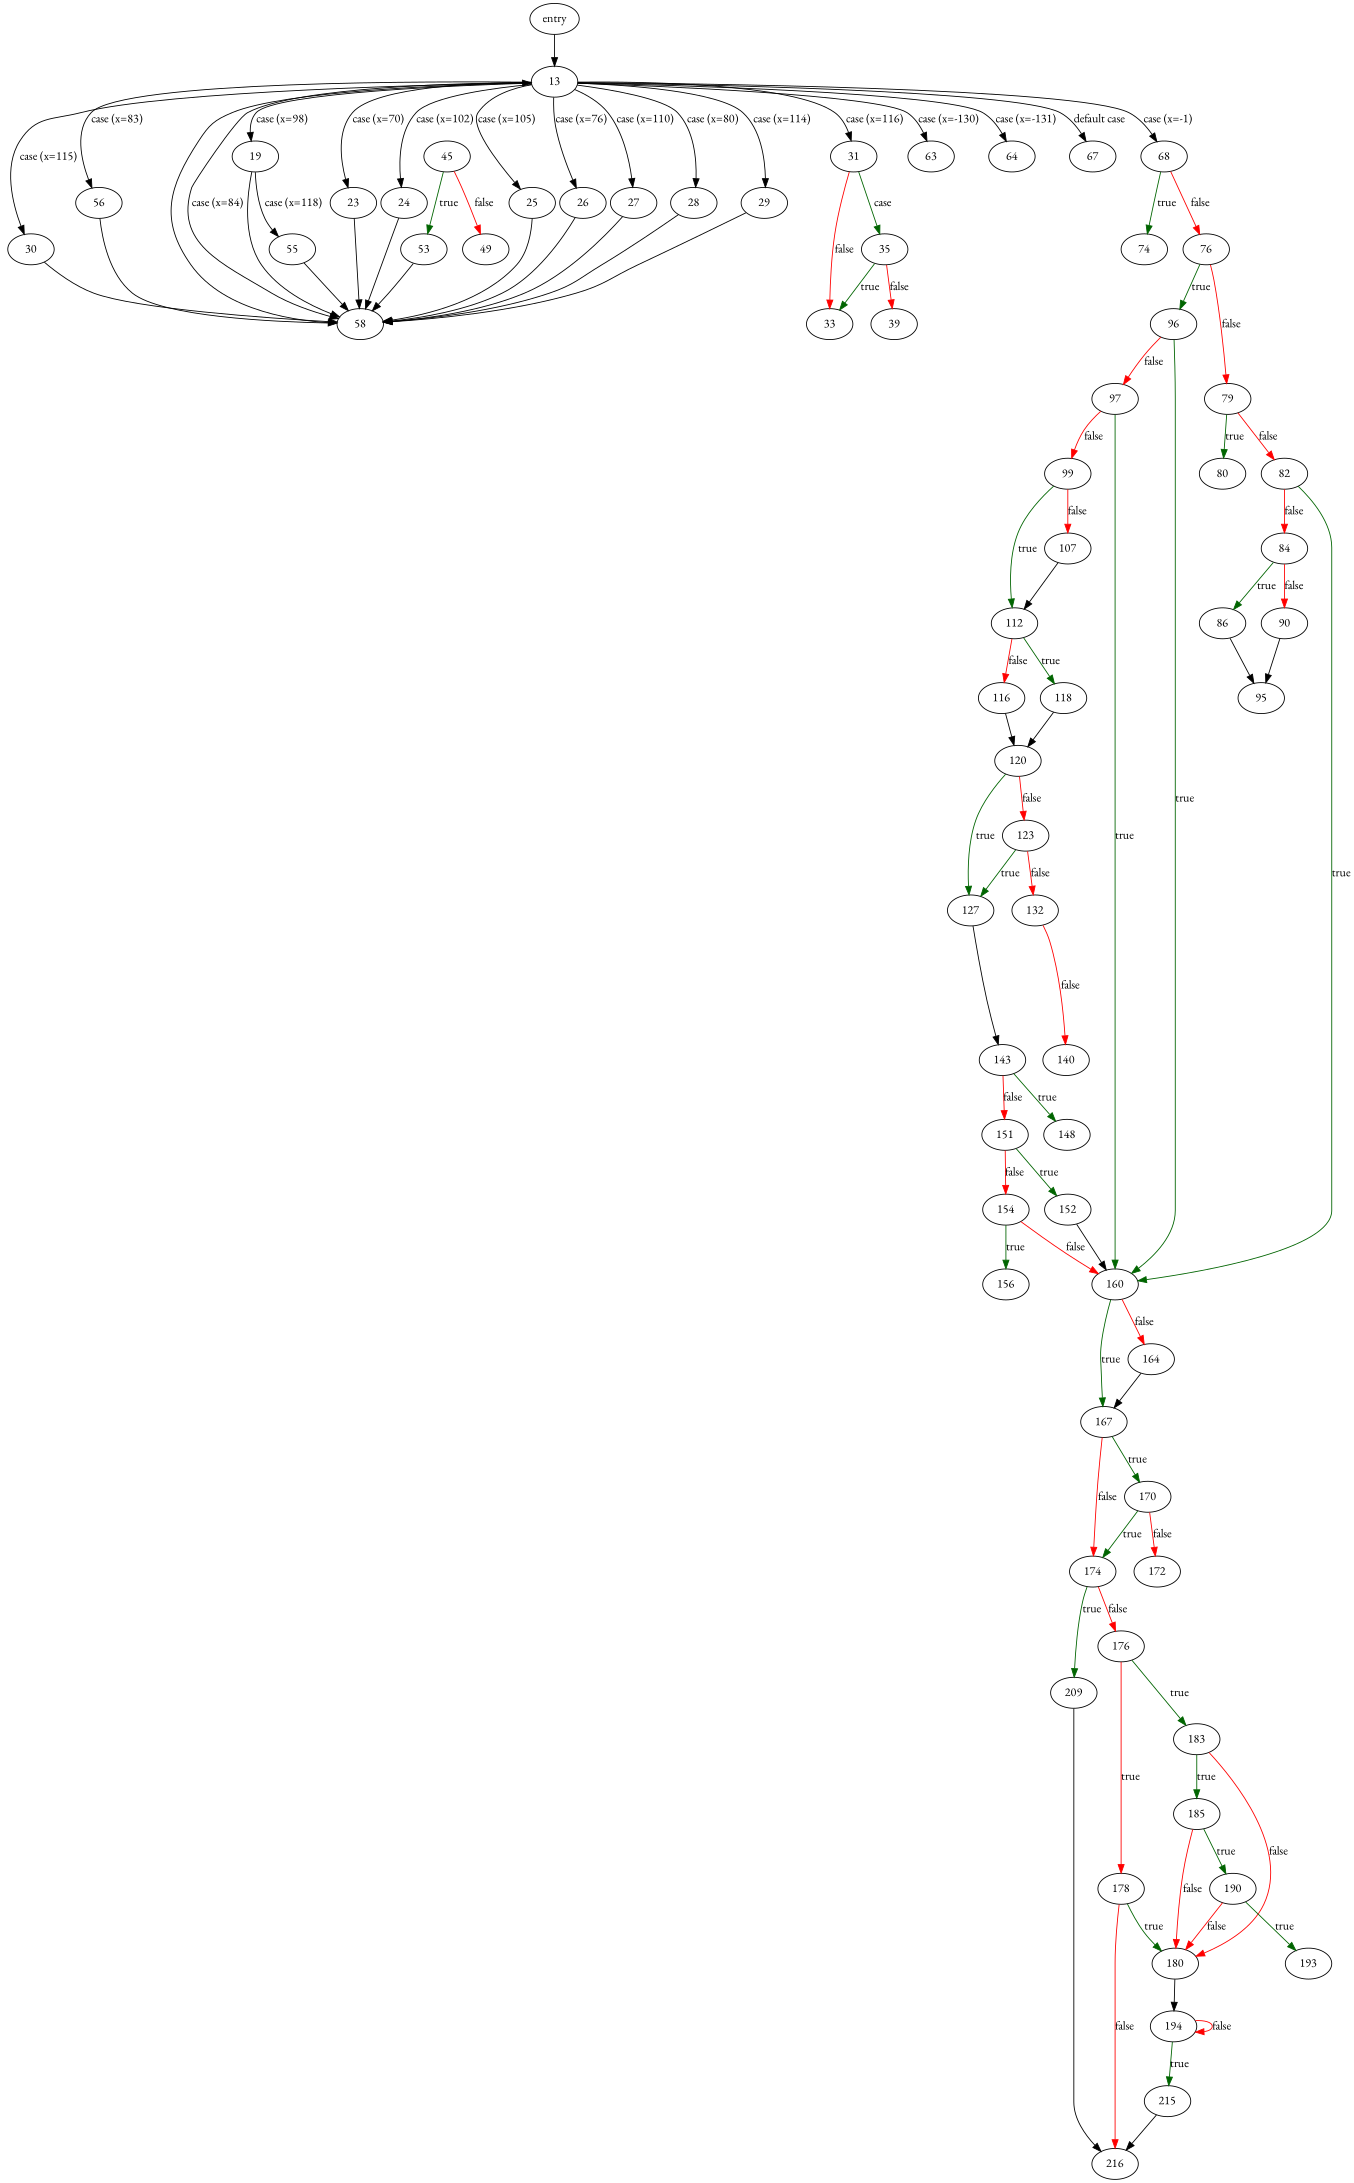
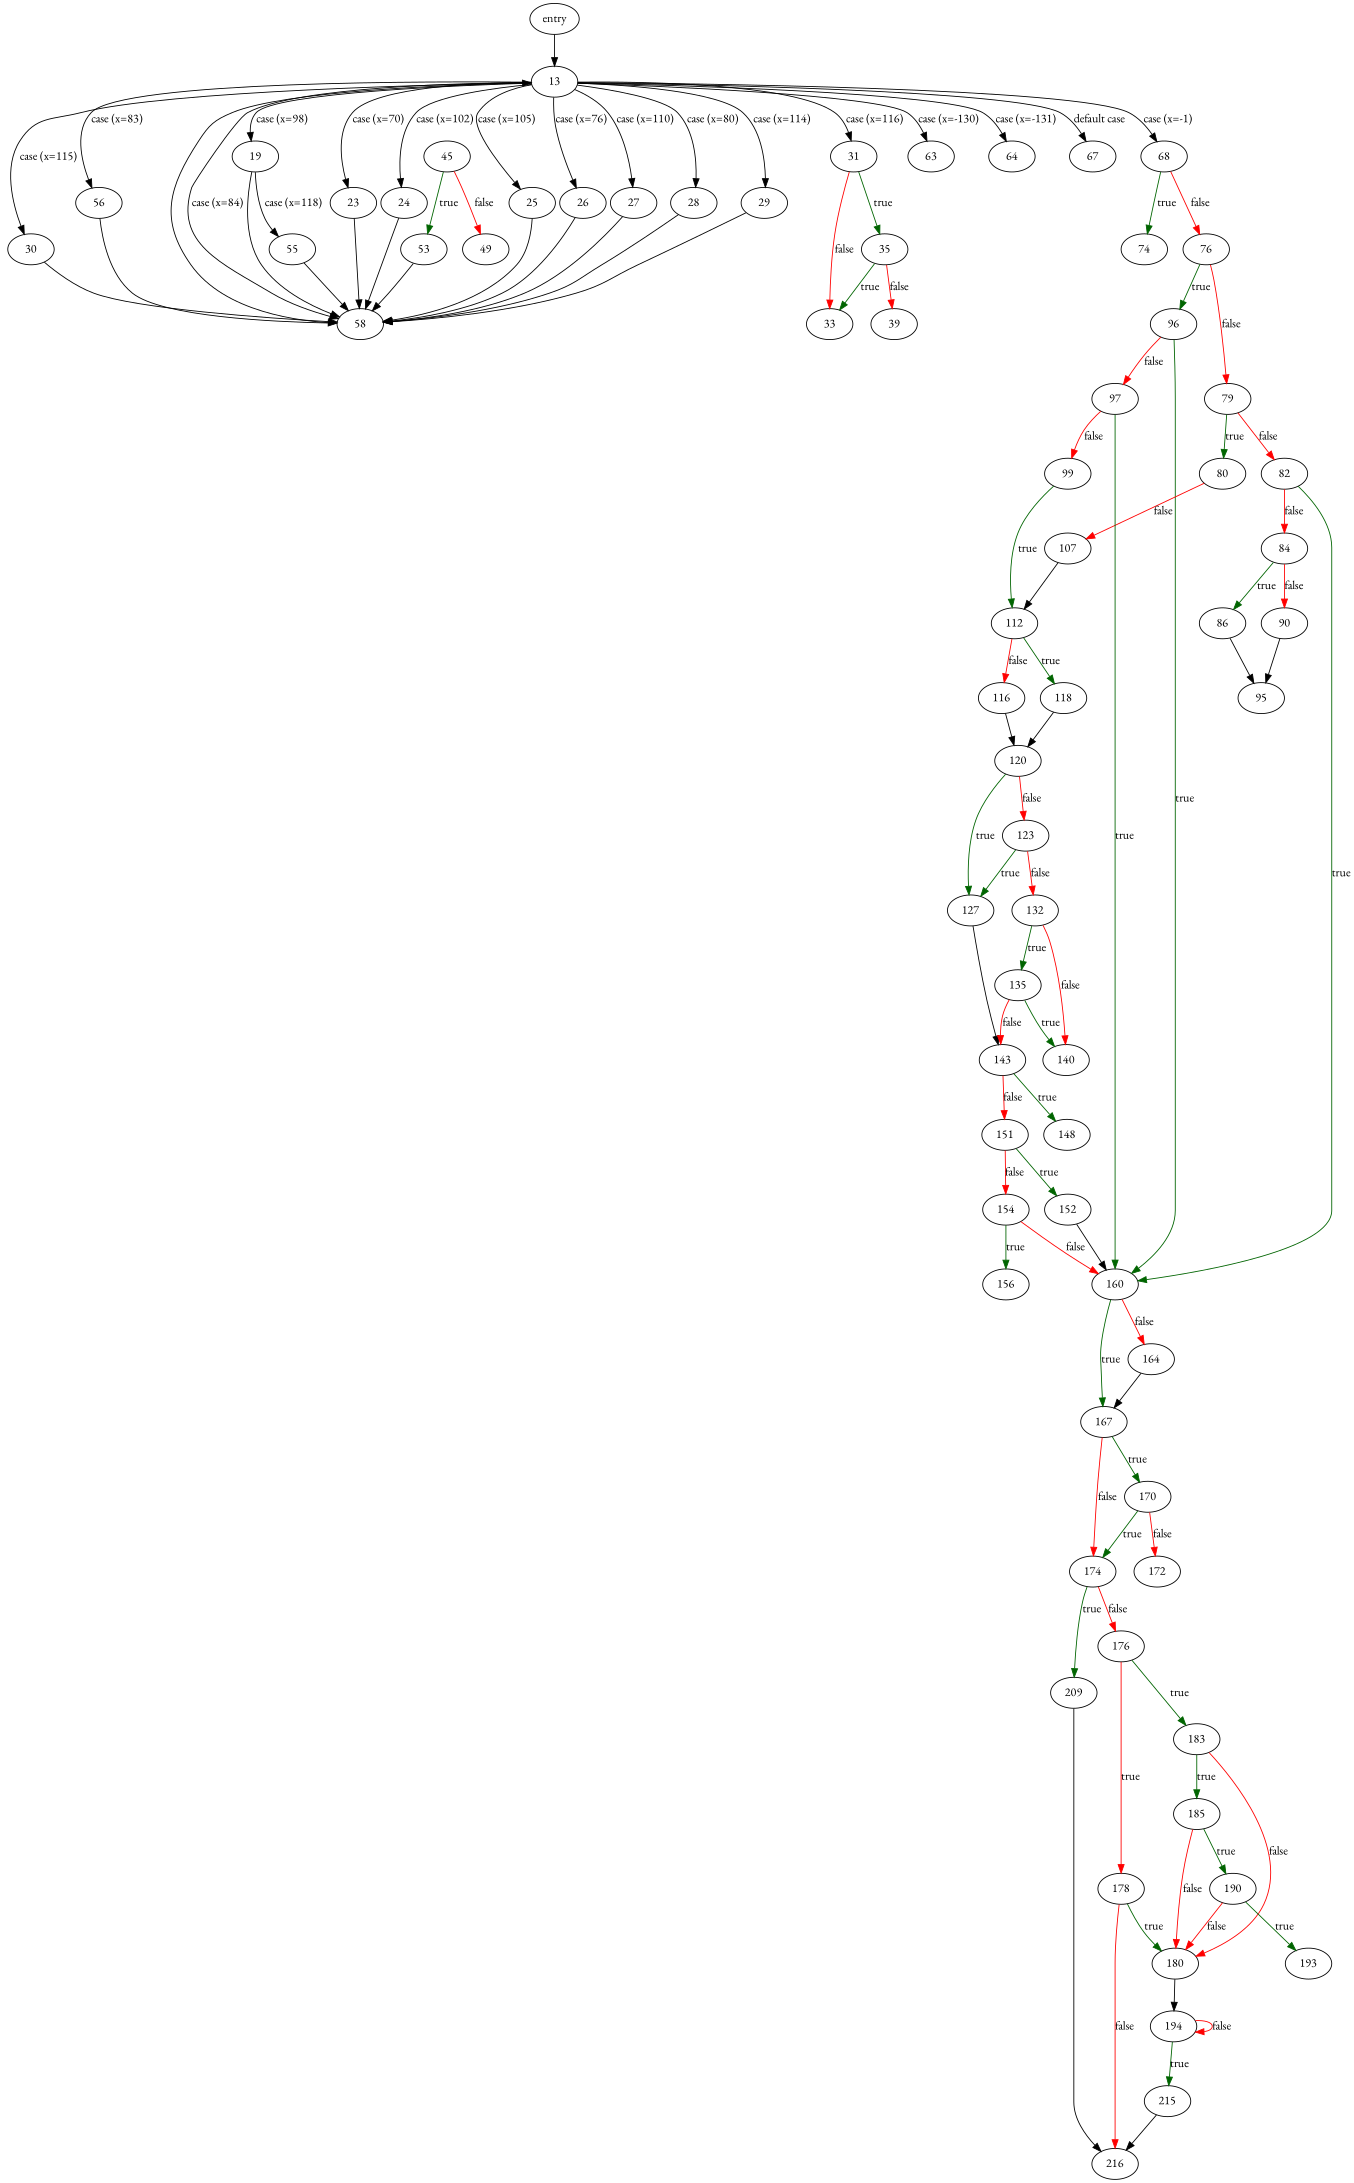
edge "31" -> "35": label "case" -> "true"
edge "99" -> "107": now "80" -> "107"
node "135": added
